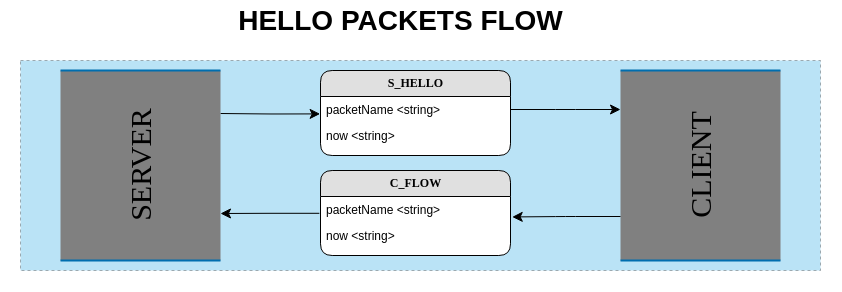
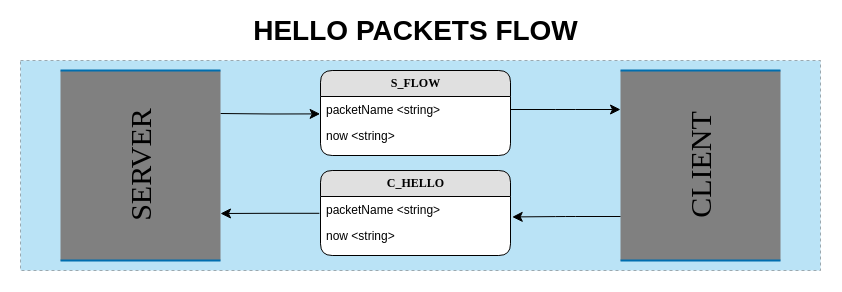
node "HELLO PACKETS FLOW": moved (401, 21) -> (416, 31)
node "S_HELLO": label "S_HELLO" -> "S_FLOW"
node "C_FLOW": label "C_FLOW" -> "C_HELLO"
